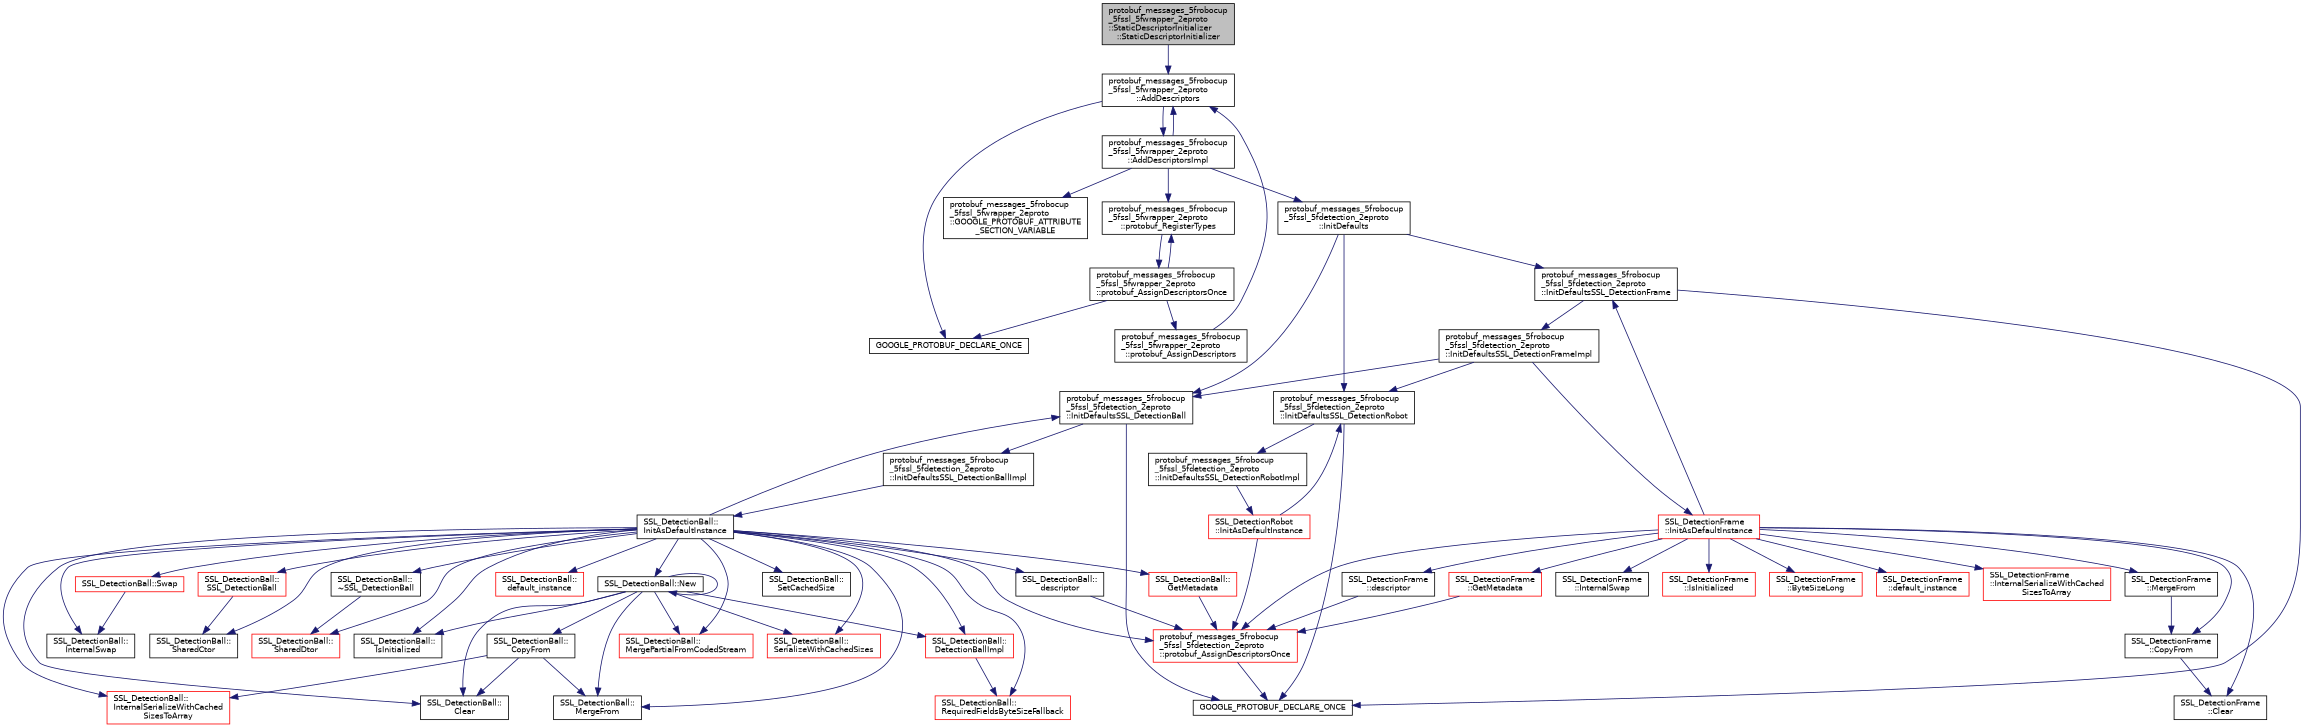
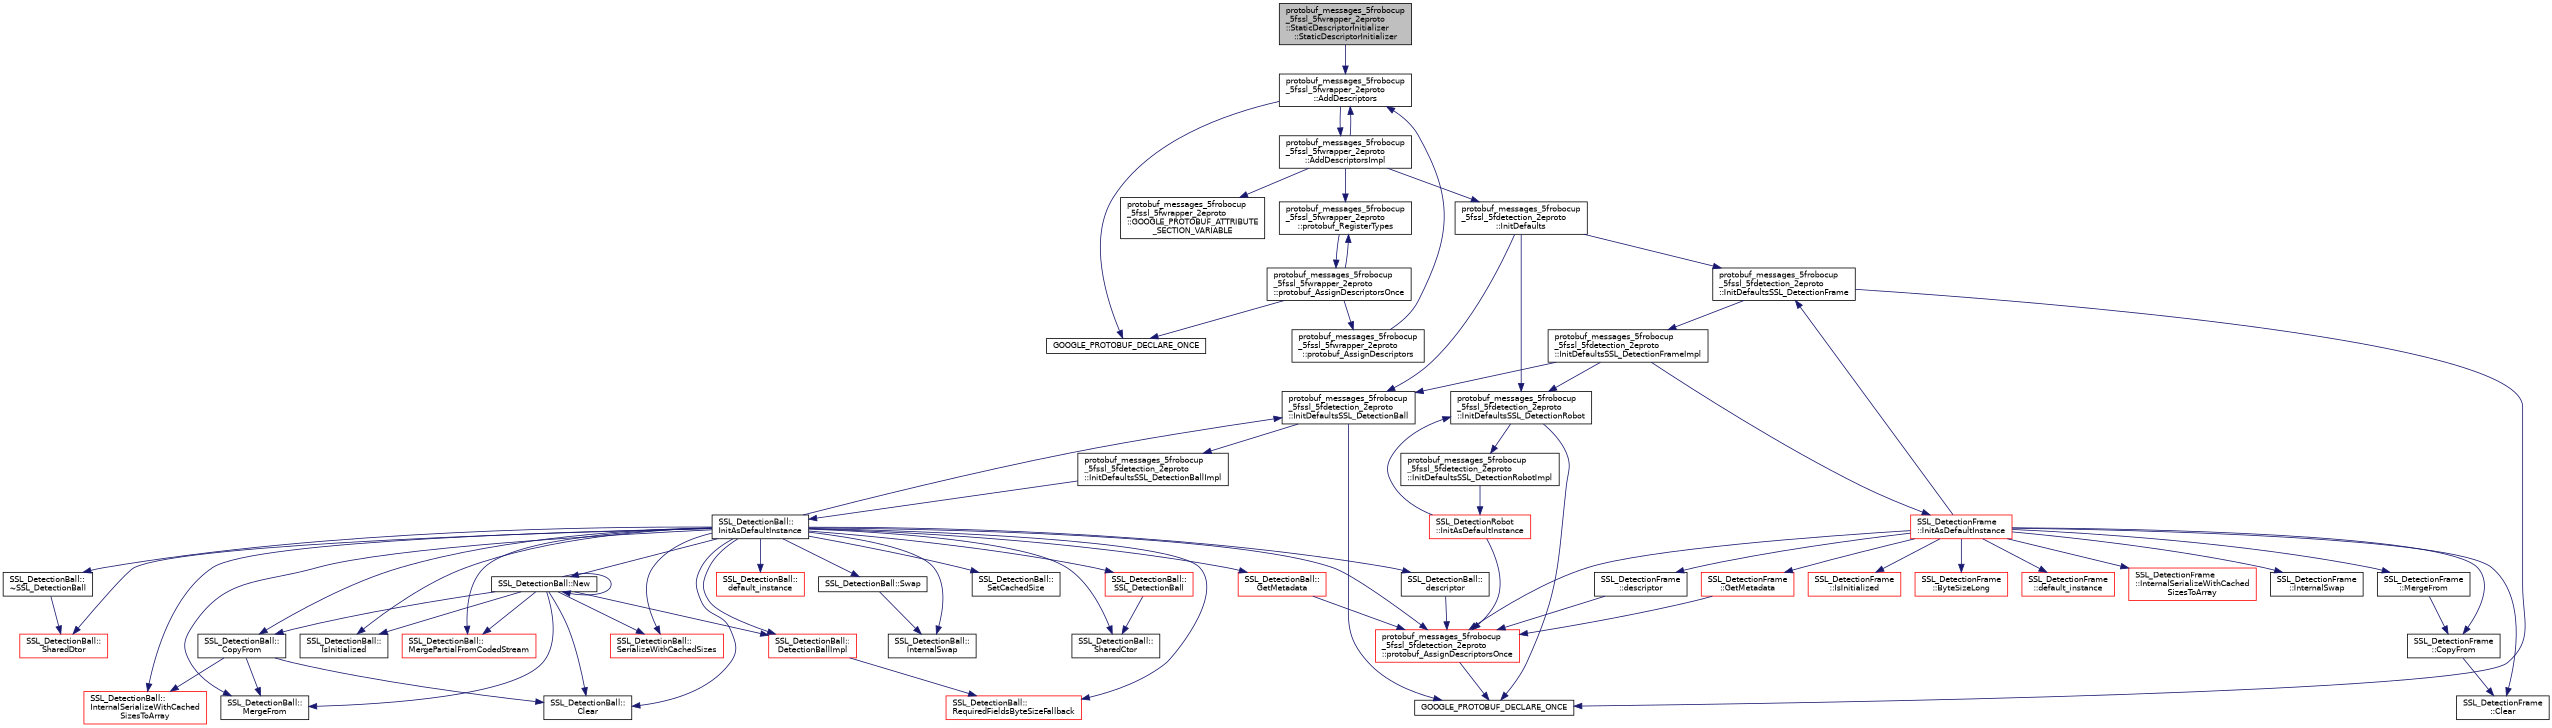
edge "SSL_DetectionBall:: InitAsDefaultInstance" -> "SSL_DetectionBall:: CopyFrom": added
node "SSL_DetectionBall::Swap": color red -> black
